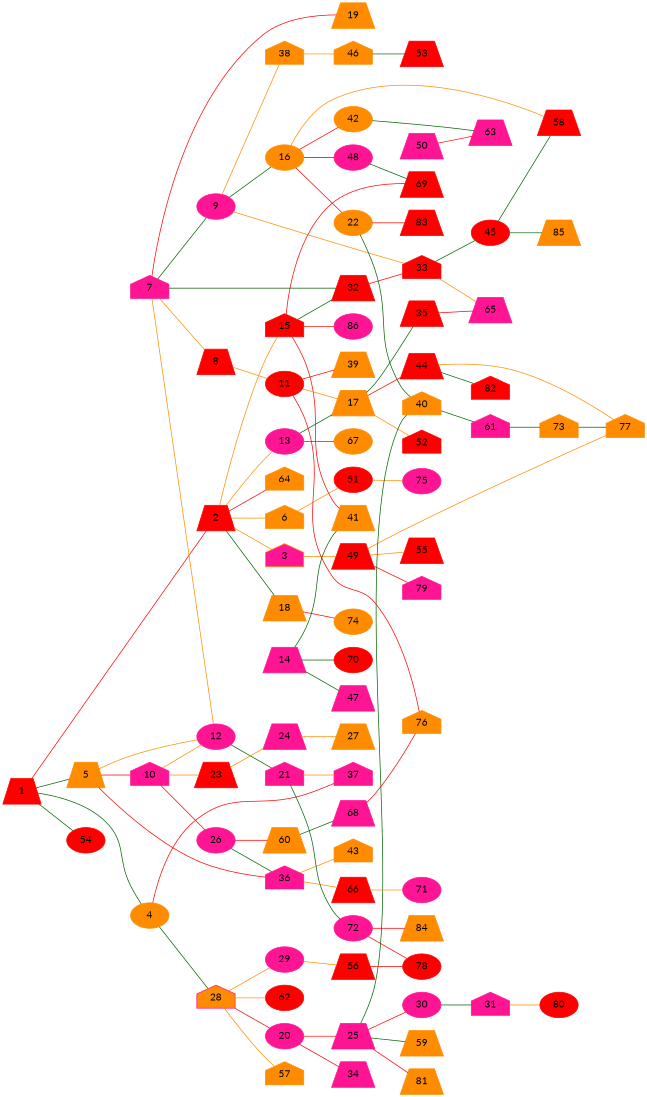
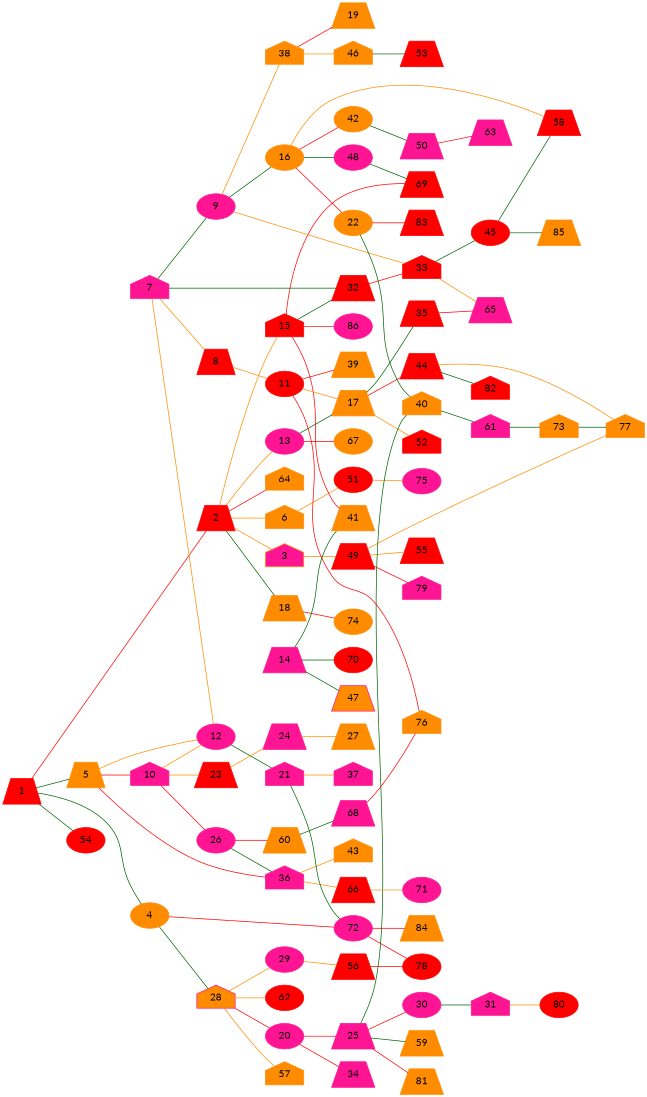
edge "19" -- "7": now "19" -- "38"
edge "42" -- "63": now "42" -- "50"
node "47": fillcolor deeppink -> darkorange
edge "37" -- "4": now "72" -- "4"
